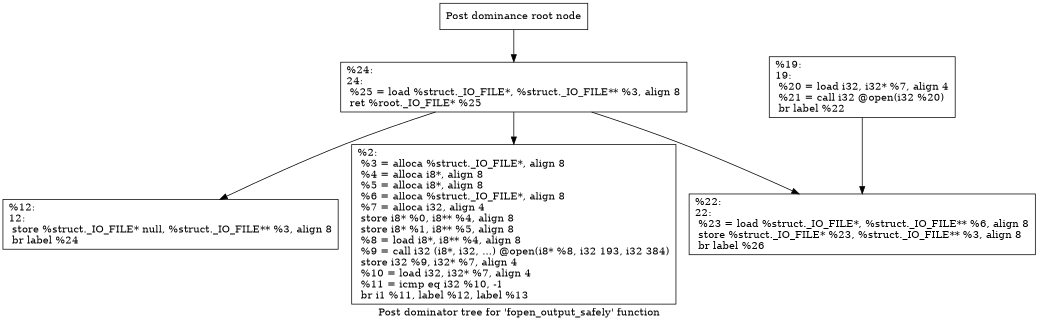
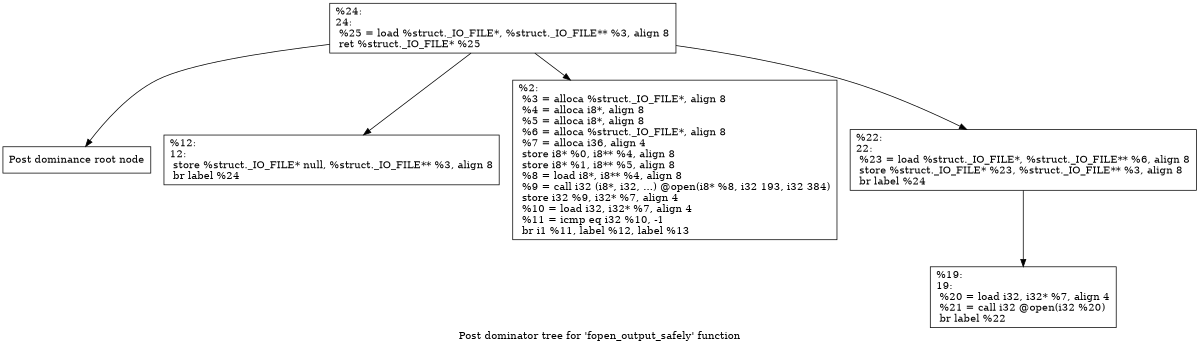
edge "Post dominance root node" -> "%24:": reversed
node "%24:": text "ret %root._IO_FILE* %25" -> "ret %struct._IO_FILE* %25"
edge "%19:" -> "%22:": reversed
node "%2:": text "%7 = alloca i32, align 4" -> "%7 = alloca i36, align 4"
node "%22:": text "br label %26" -> "br label %24"
